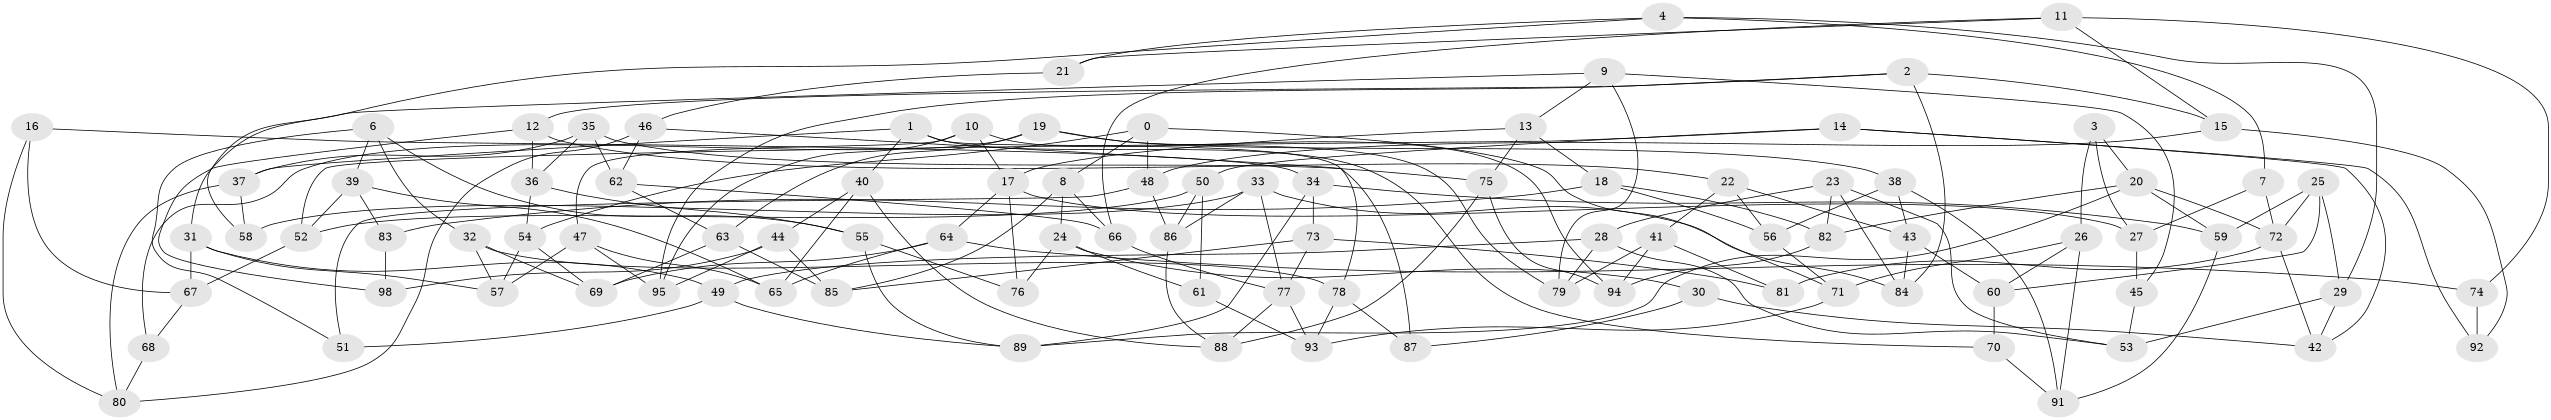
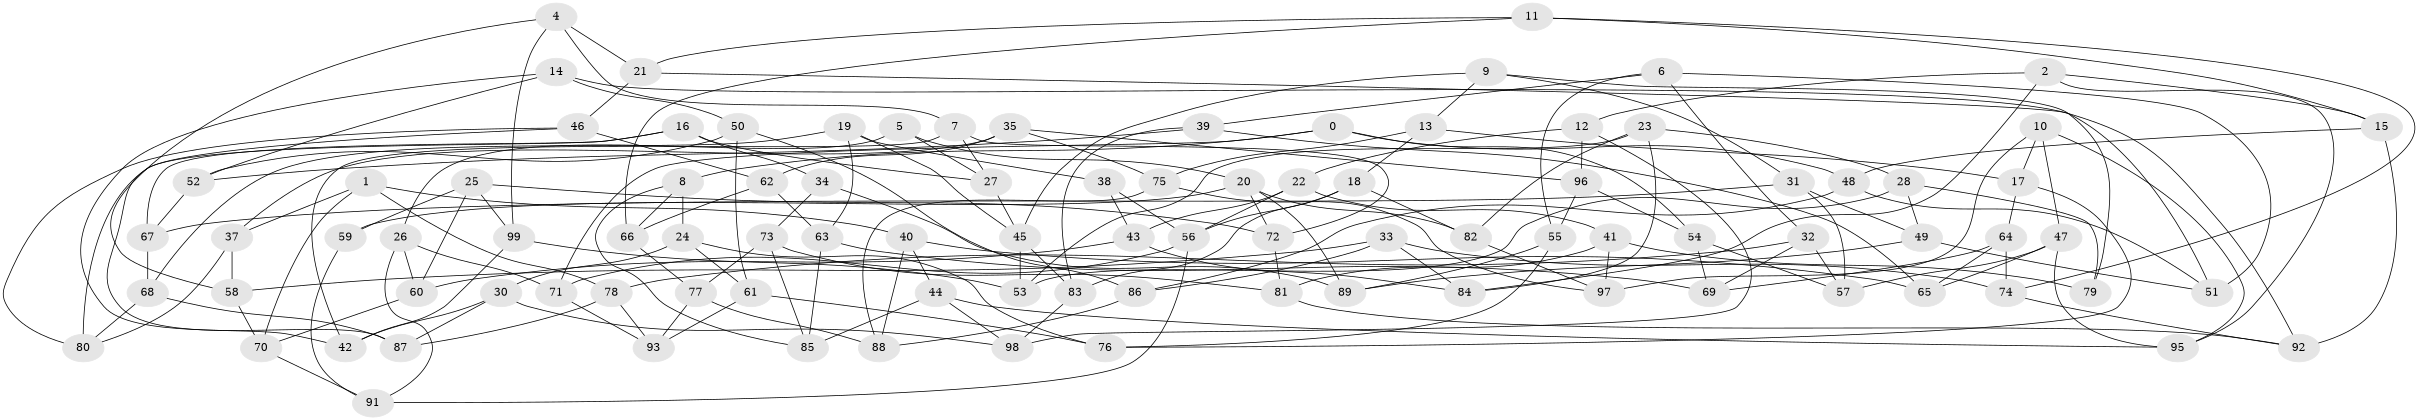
edge "21" -- "51": added
node "3": label "3" -> "5"
edge "19" -- "79": now "19" -- "45"
node "36": label "36" -> "96"
edge "34" -- "59": removed
edge "17" -- "27": now "16" -- "27"
edge "33" -- "77": now "33" -- "74"
edge "38" -- "91": now "56" -- "91"
edge "45" -- "83": added
node "94": label "94" -> "97"
edge "72" -- "42": now "7" -- "42"
node "29": label "29" -> "99"
edge "68" -- "87": added
edge "61" -- "76": added
edge "58" -- "70": added
edge "81" -- "92": added
edge "30" -- "98": added
